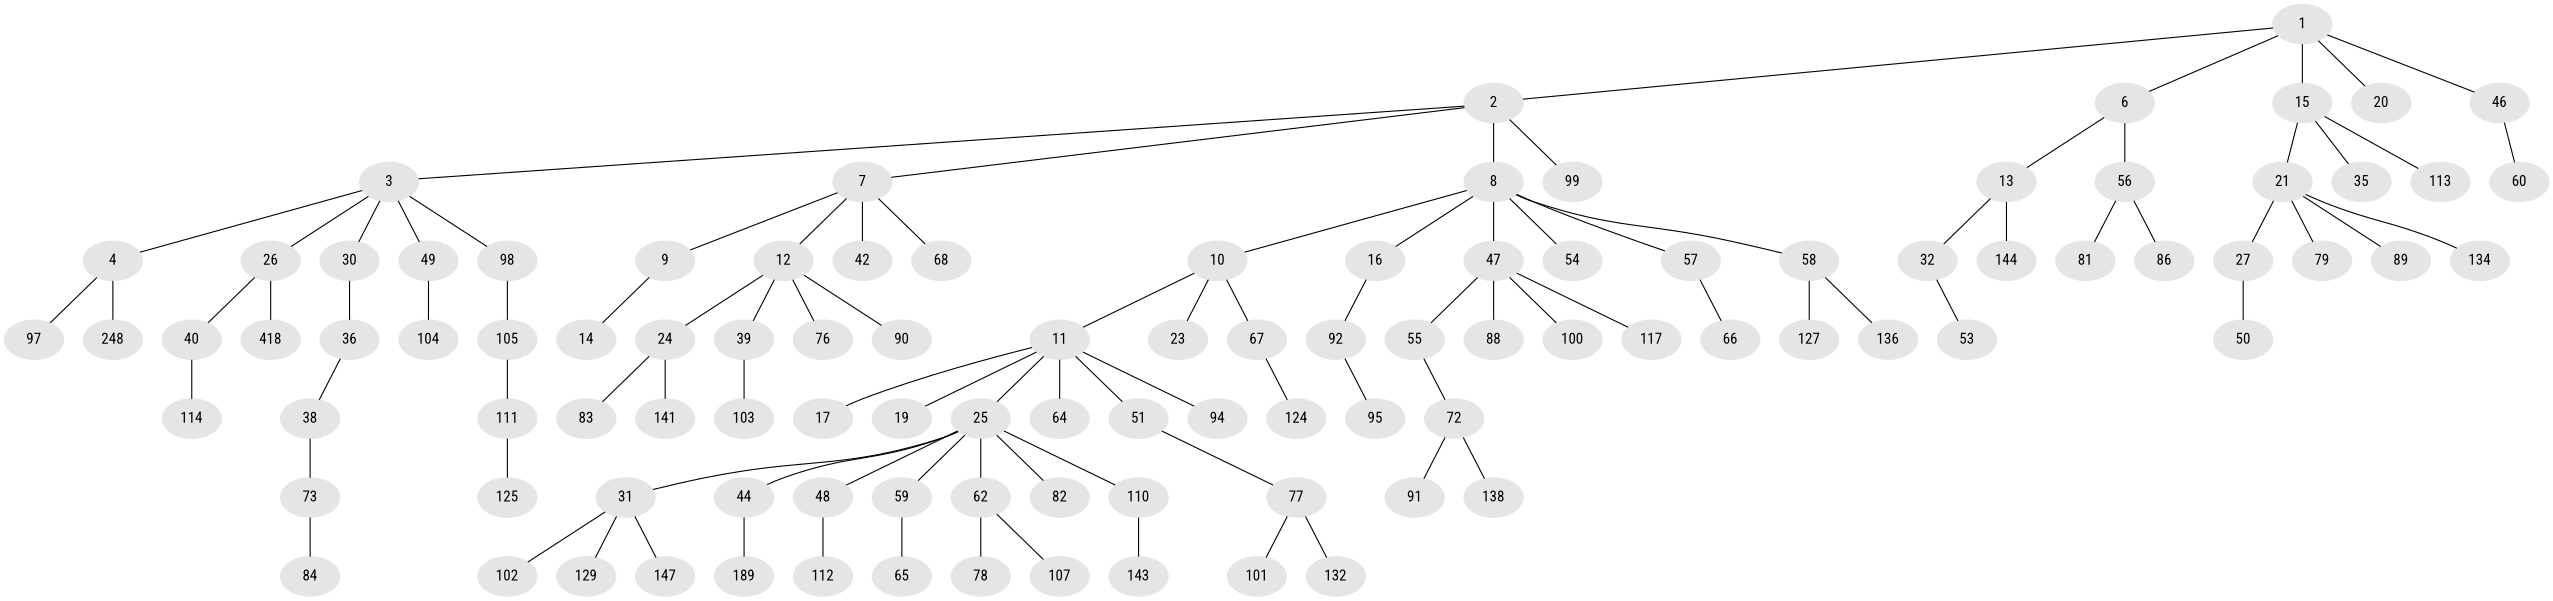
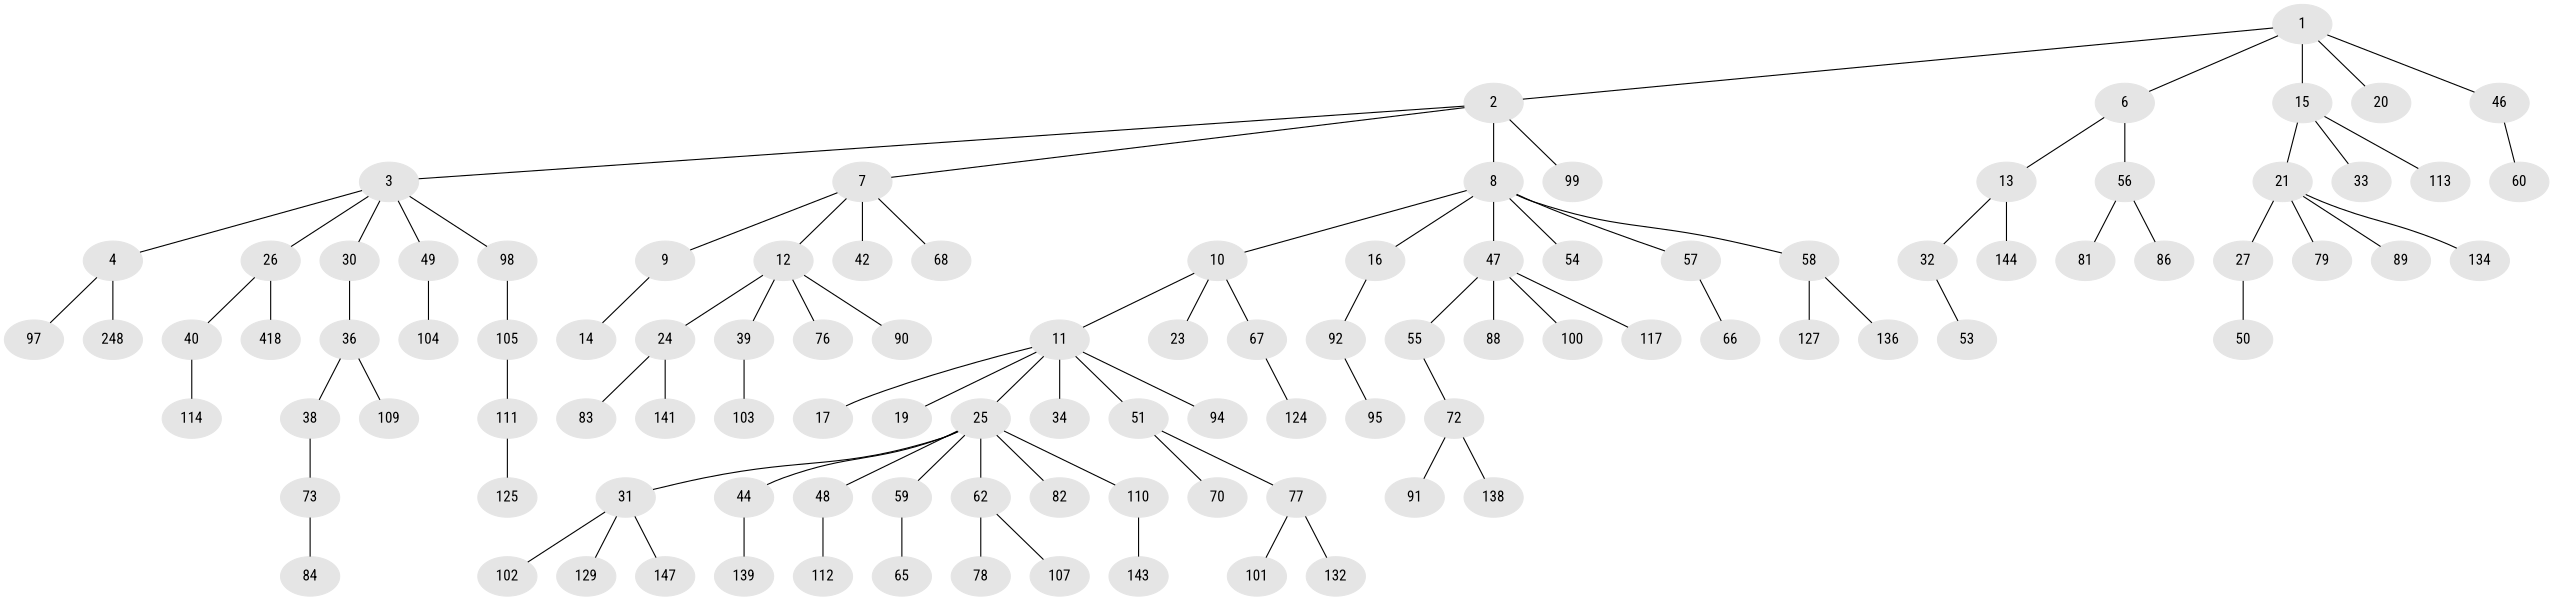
node "35": label "35" -> "33"
node "109": added
node "64": label "64" -> "34"
node "70": added
node "189": label "189" -> "139"
